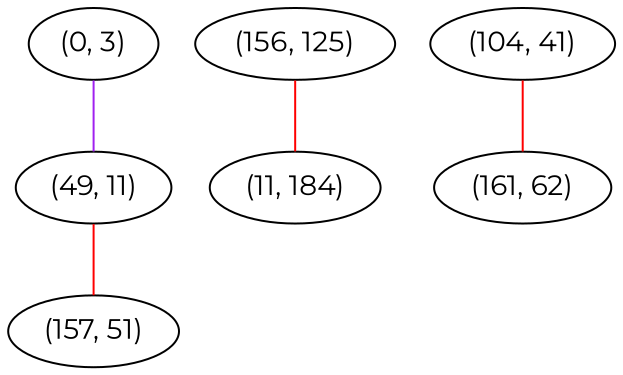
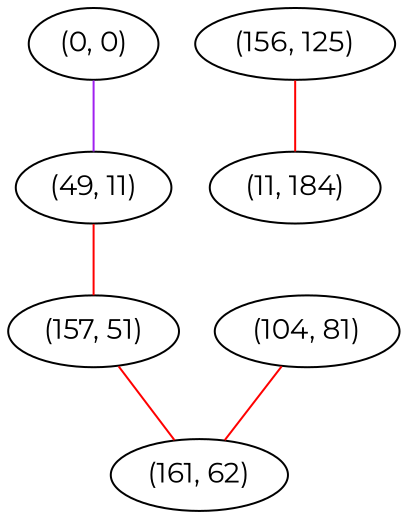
node "(0, 3)": label "(0, 3)" -> "(0, 0)"
node "(104, 41)": label "(104, 41)" -> "(104, 81)"
edge "(157, 51)" -- "(161, 62)": added
